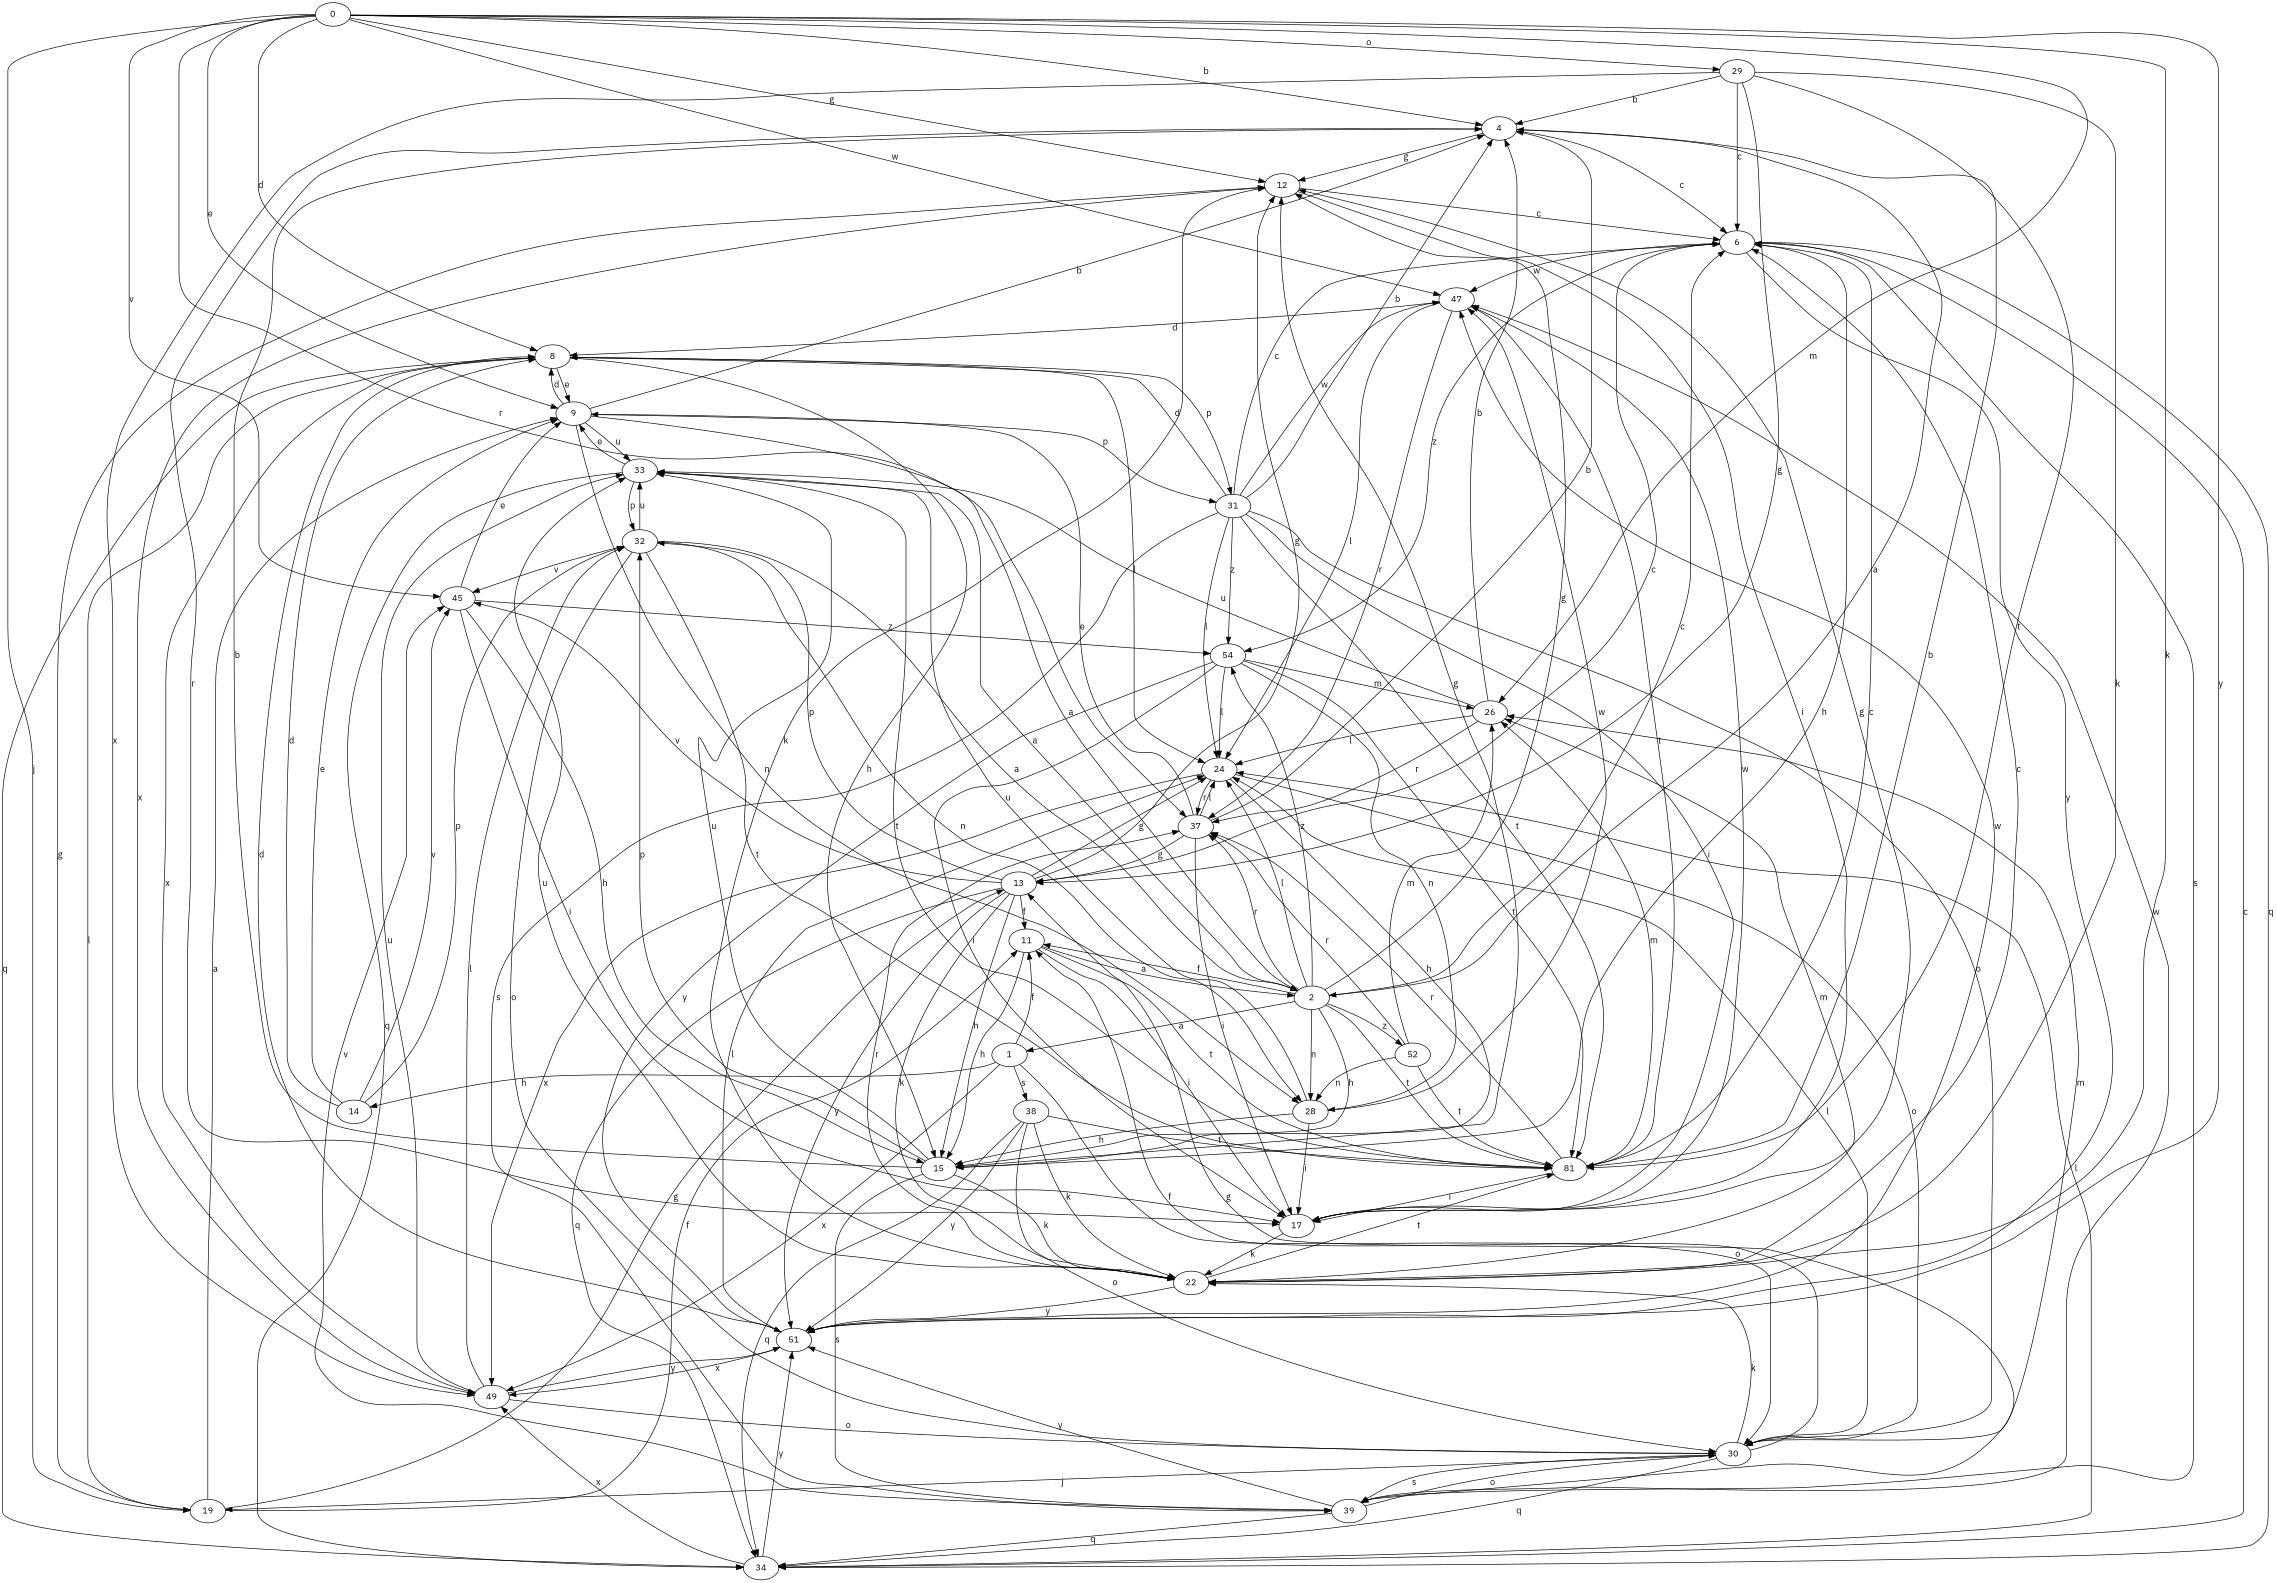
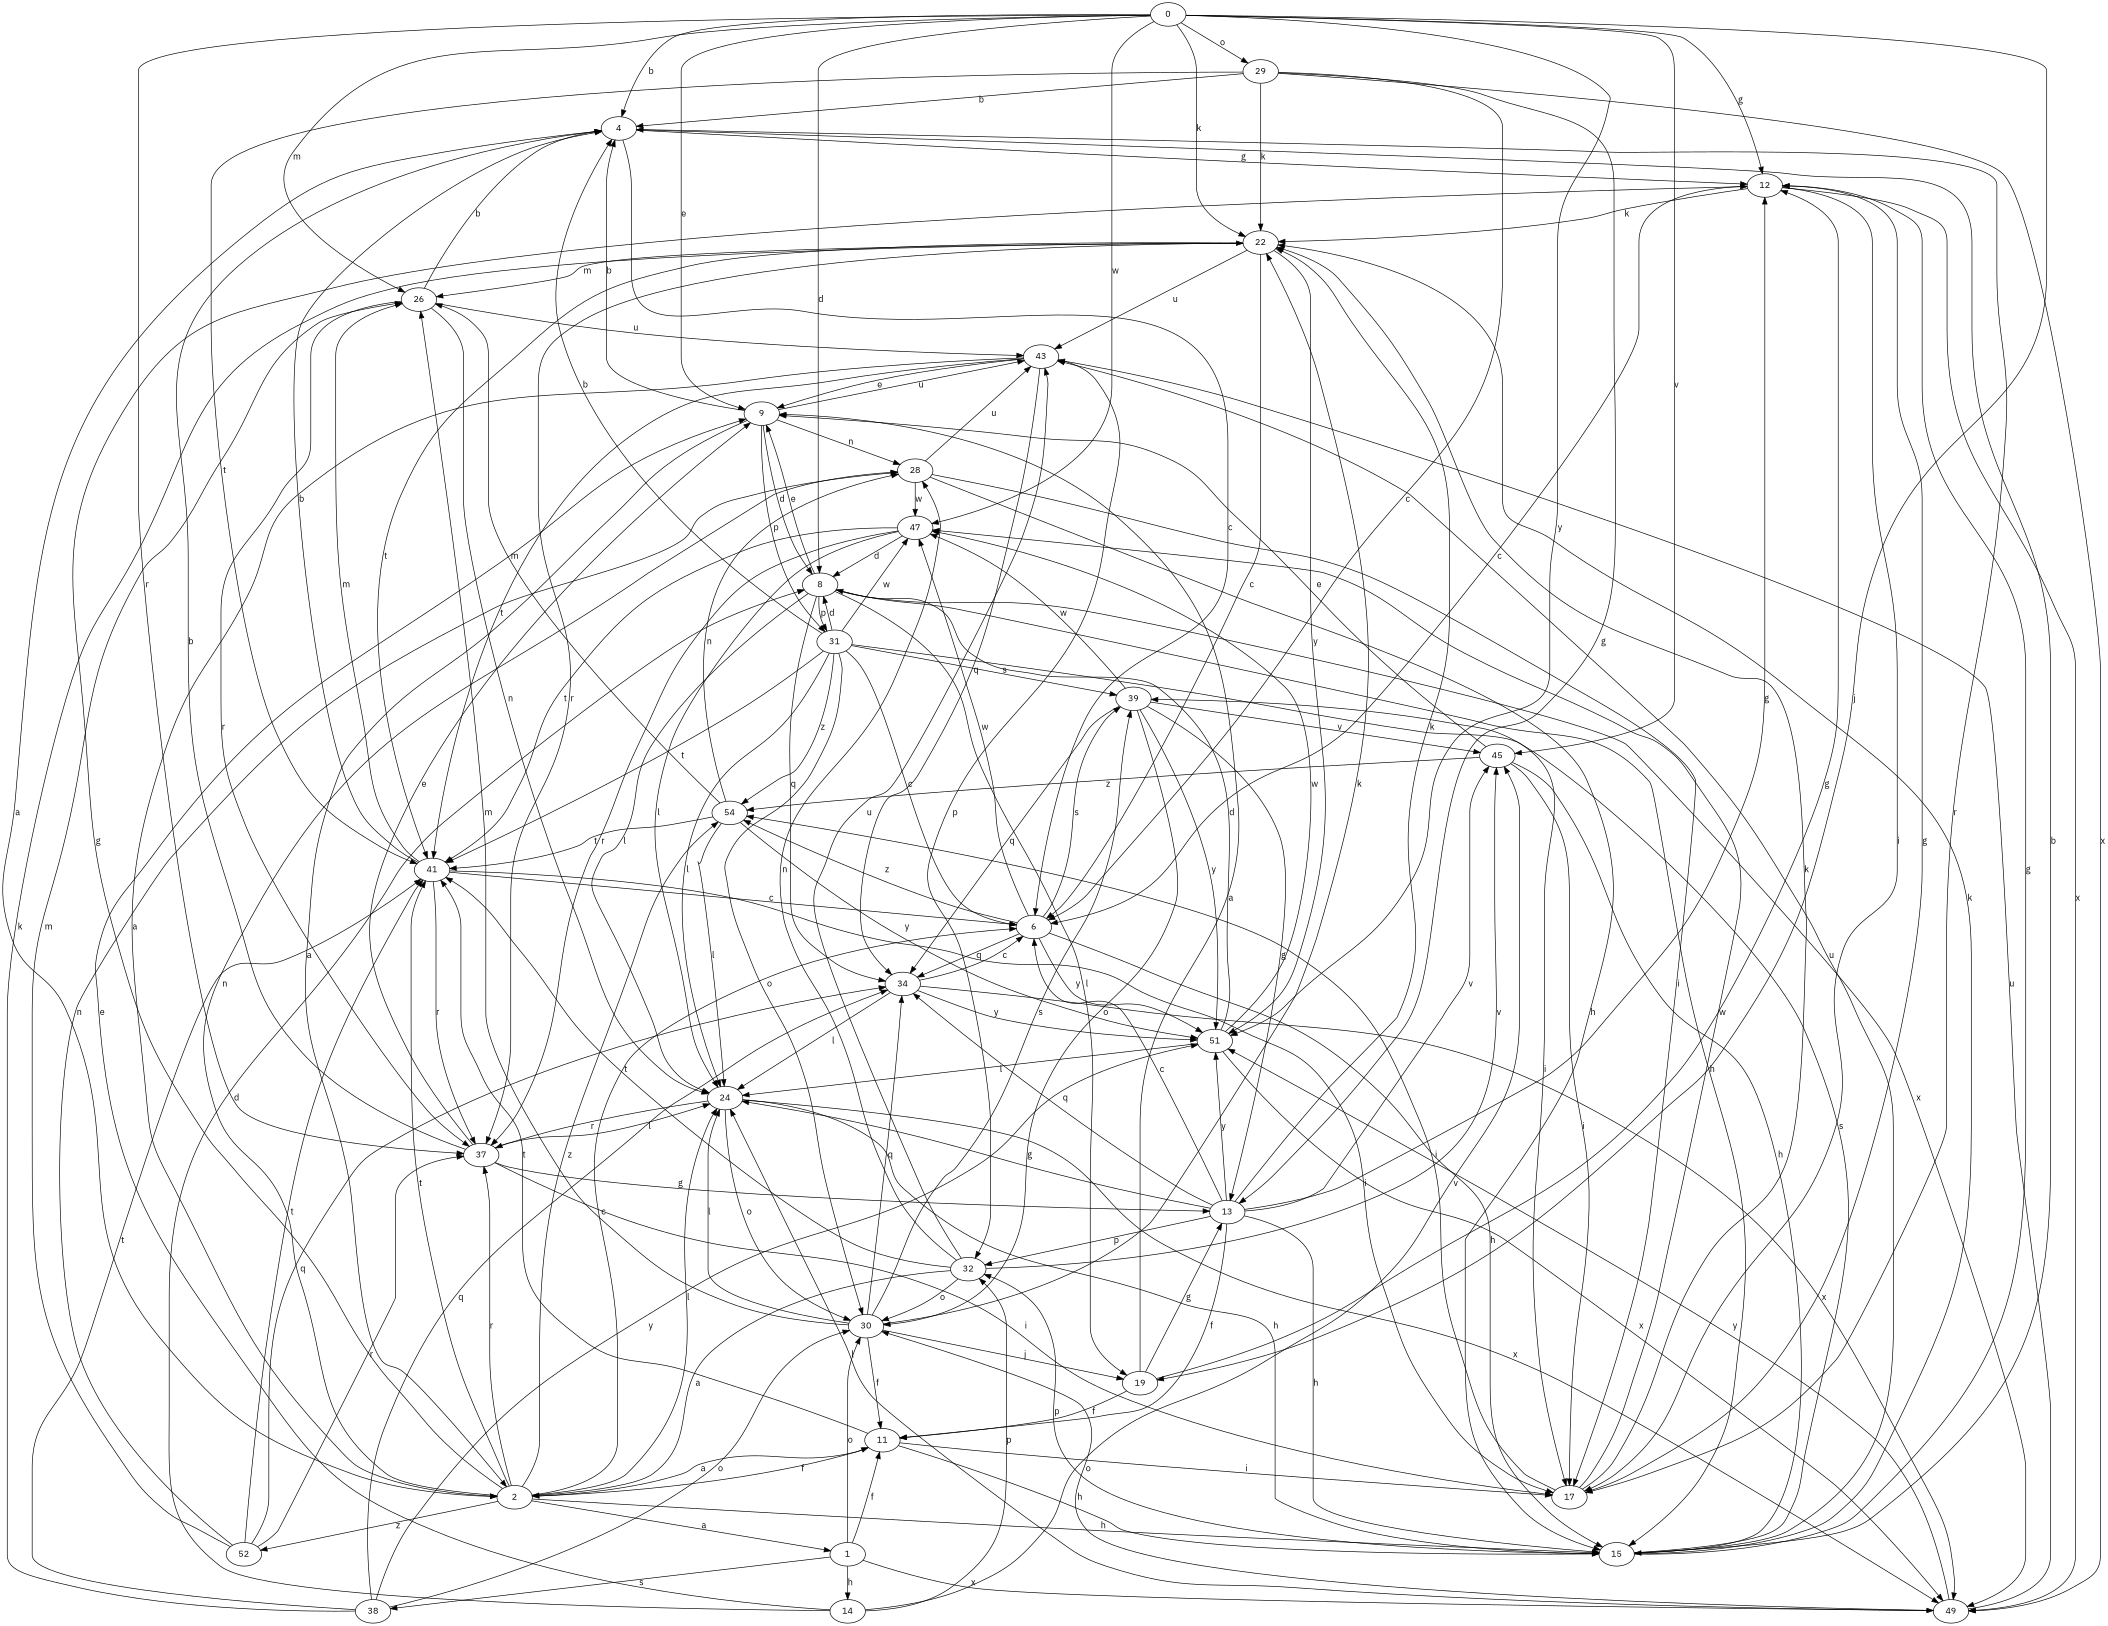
node "33": label "33" -> "43"
edge "26" -> "24": label "l" -> "n"
edge "22" -> "12": reversed
edge "54" -> "17": reversed
edge "49" -> "32": now "49" -> "24"
edge "52" -> "34": added, label "q"
node "81": label "81" -> "41"
